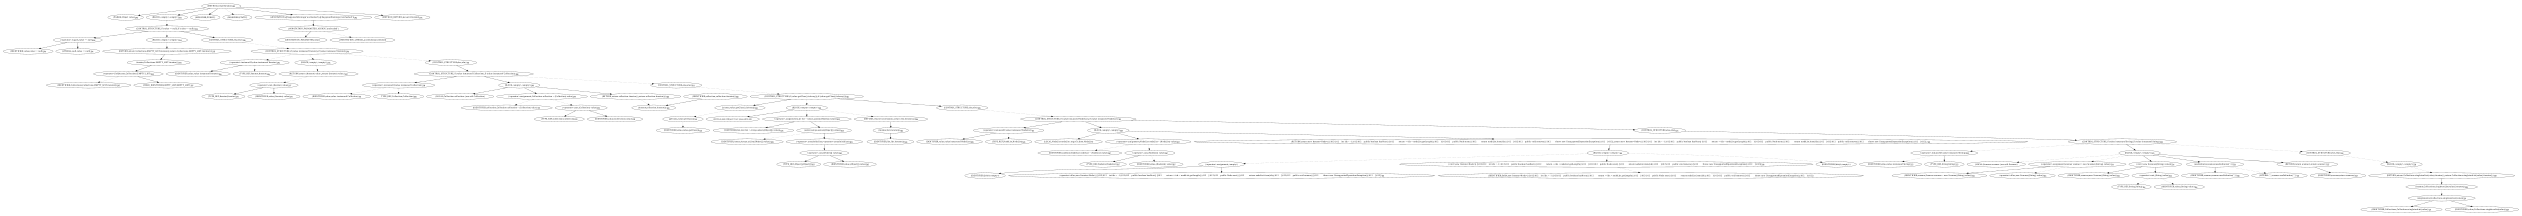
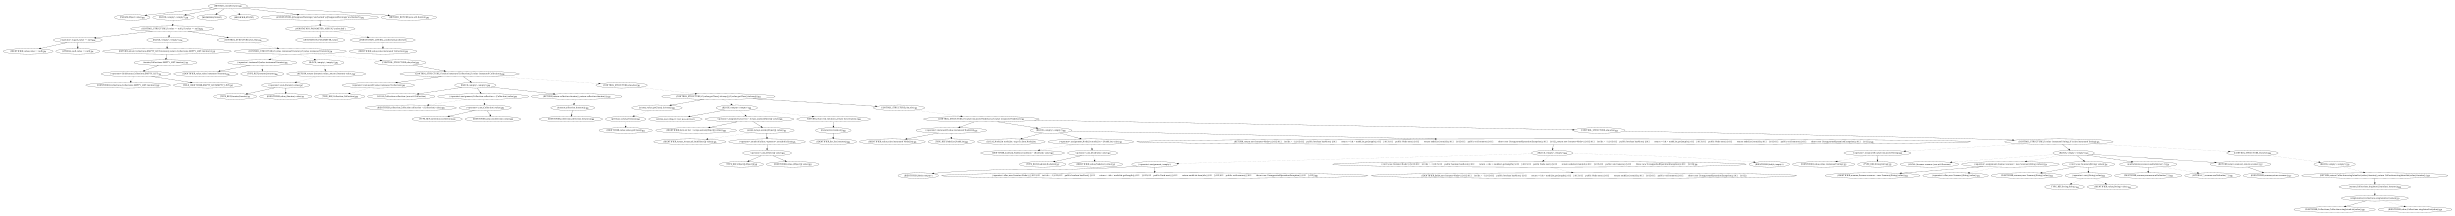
edge "(<operator>.instanceOf,value instanceof Collection)" -> "(IDENTIFIER,value,value instanceof Collection)": now "(ANNOTATION_LITERAL,unchecked,unchecked)" -> "(IDENTIFIER,value,value instanceof Collection)"
edge "(IDENTIFIER,collection,collection.iterator())" -> "(iterator,collection.iterator())": reversed
edge "(singletonList,Collections.singletonList(value))" -> "(IDENTIFIER,value,Collections.singletonList(value))": style solid -> dotted
